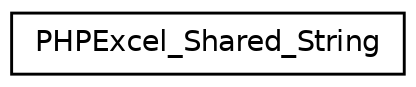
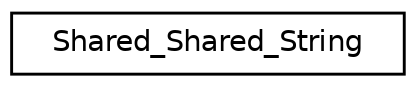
node "PHPExcel_Shared_String": label "PHPExcel_Shared_String" -> "Shared_Shared_String"
